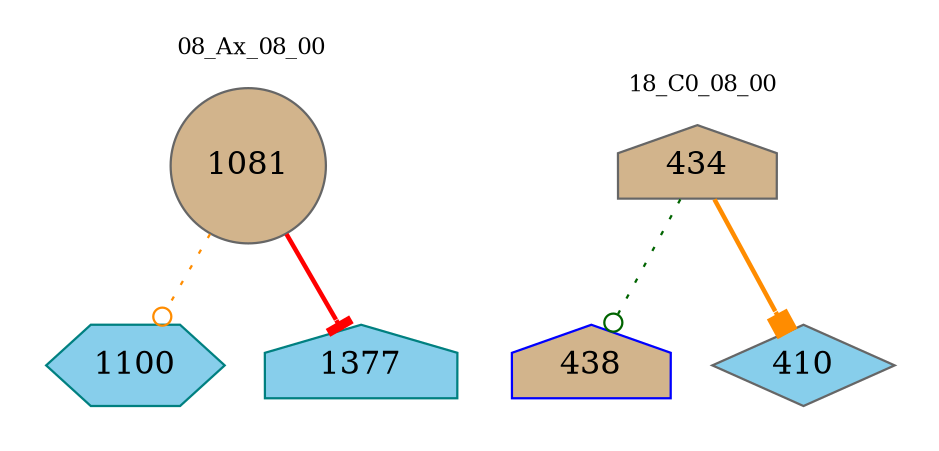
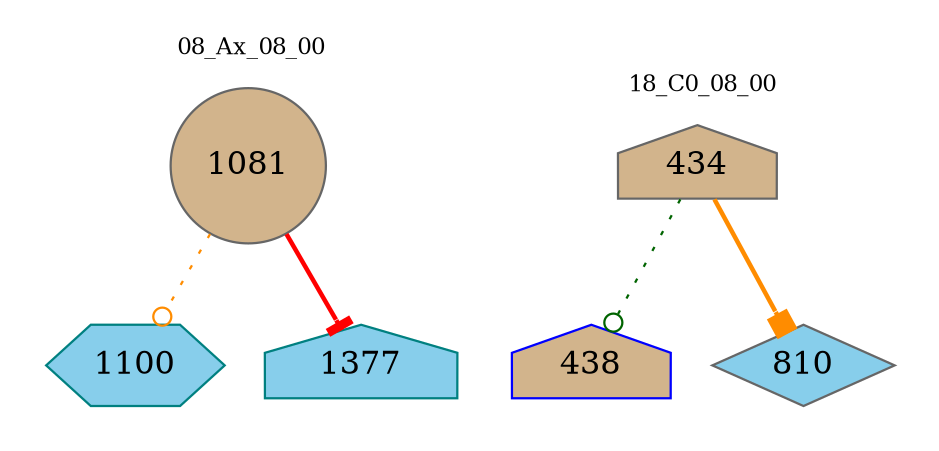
node "410": label "410" -> "810"
